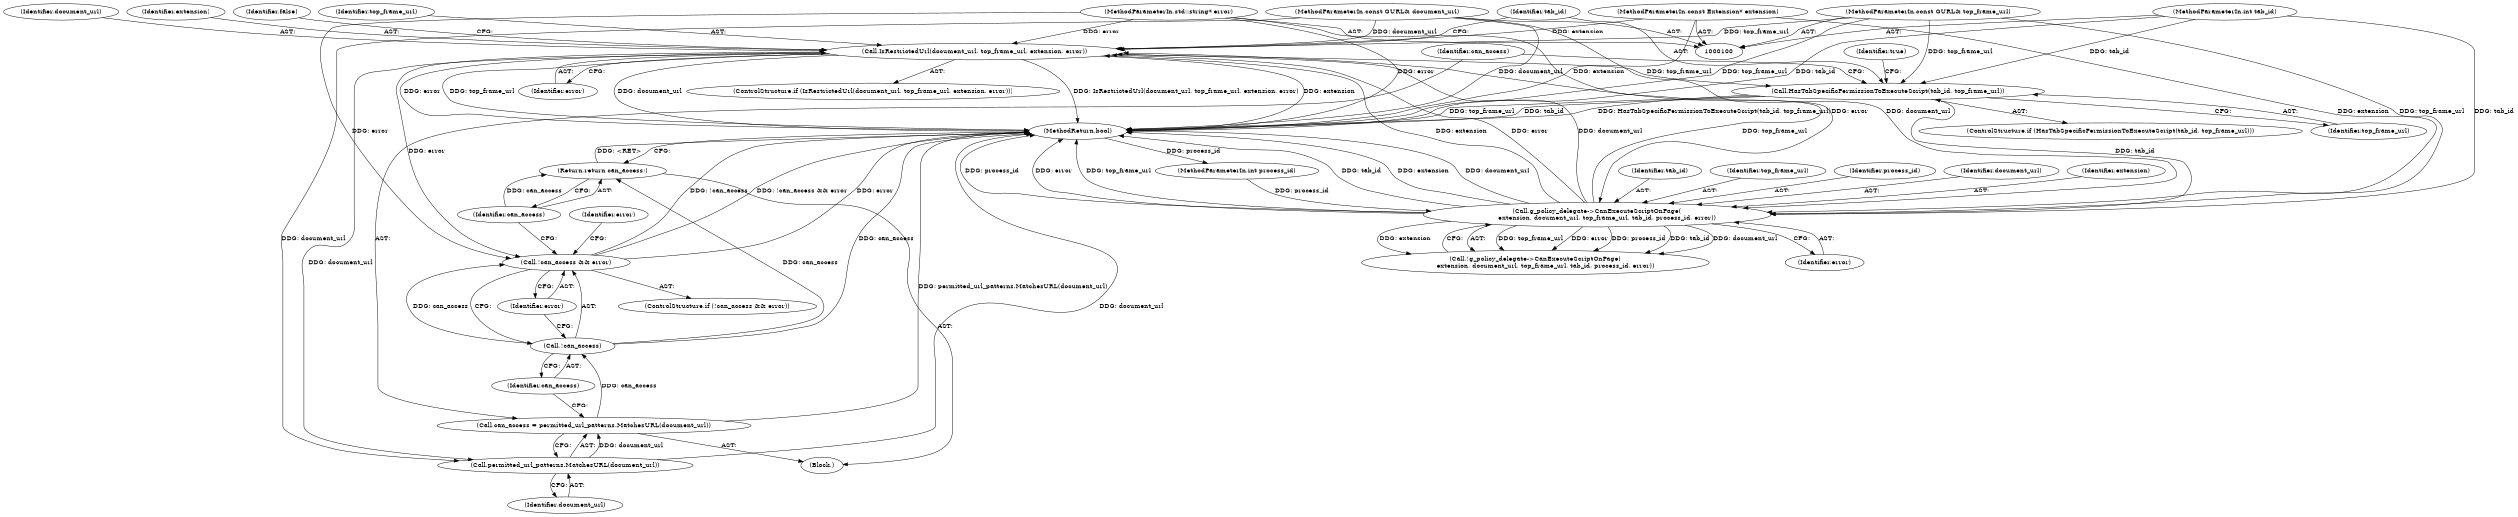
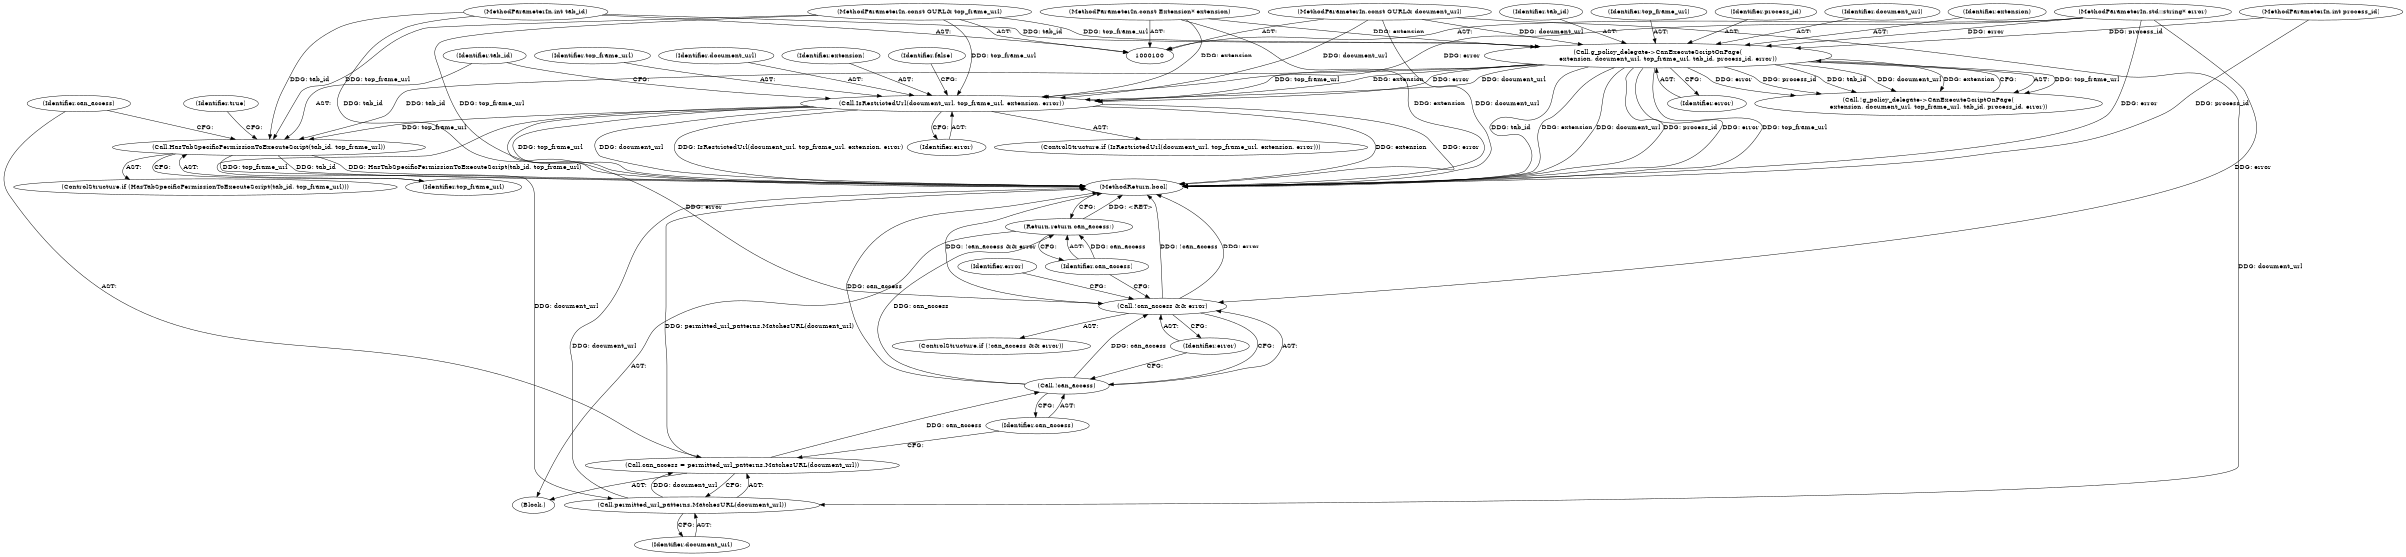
edge "(MethodReturn,bool)" -> "(MethodParameterIn,int process_id)": reversed
